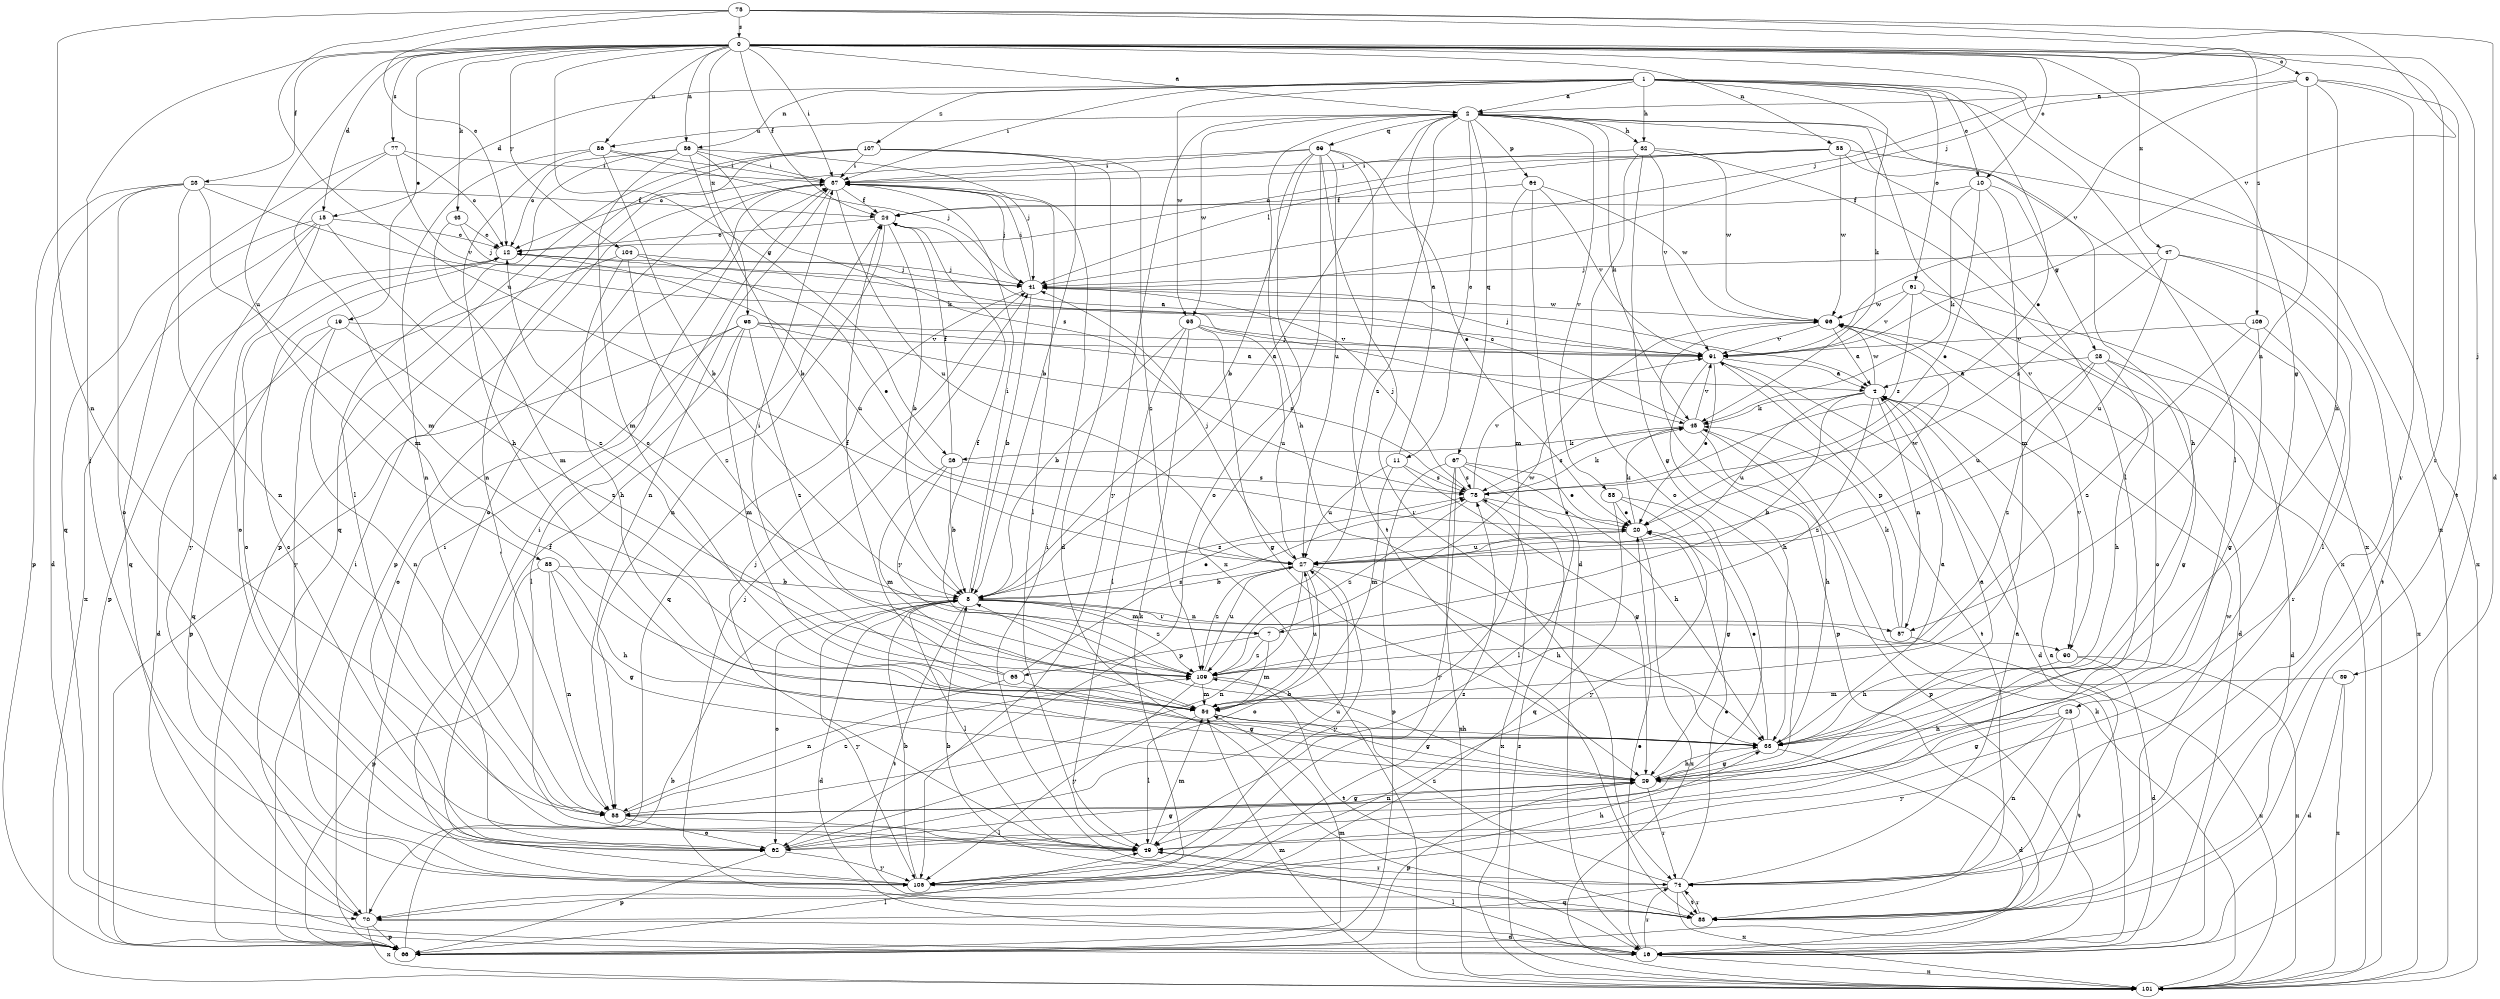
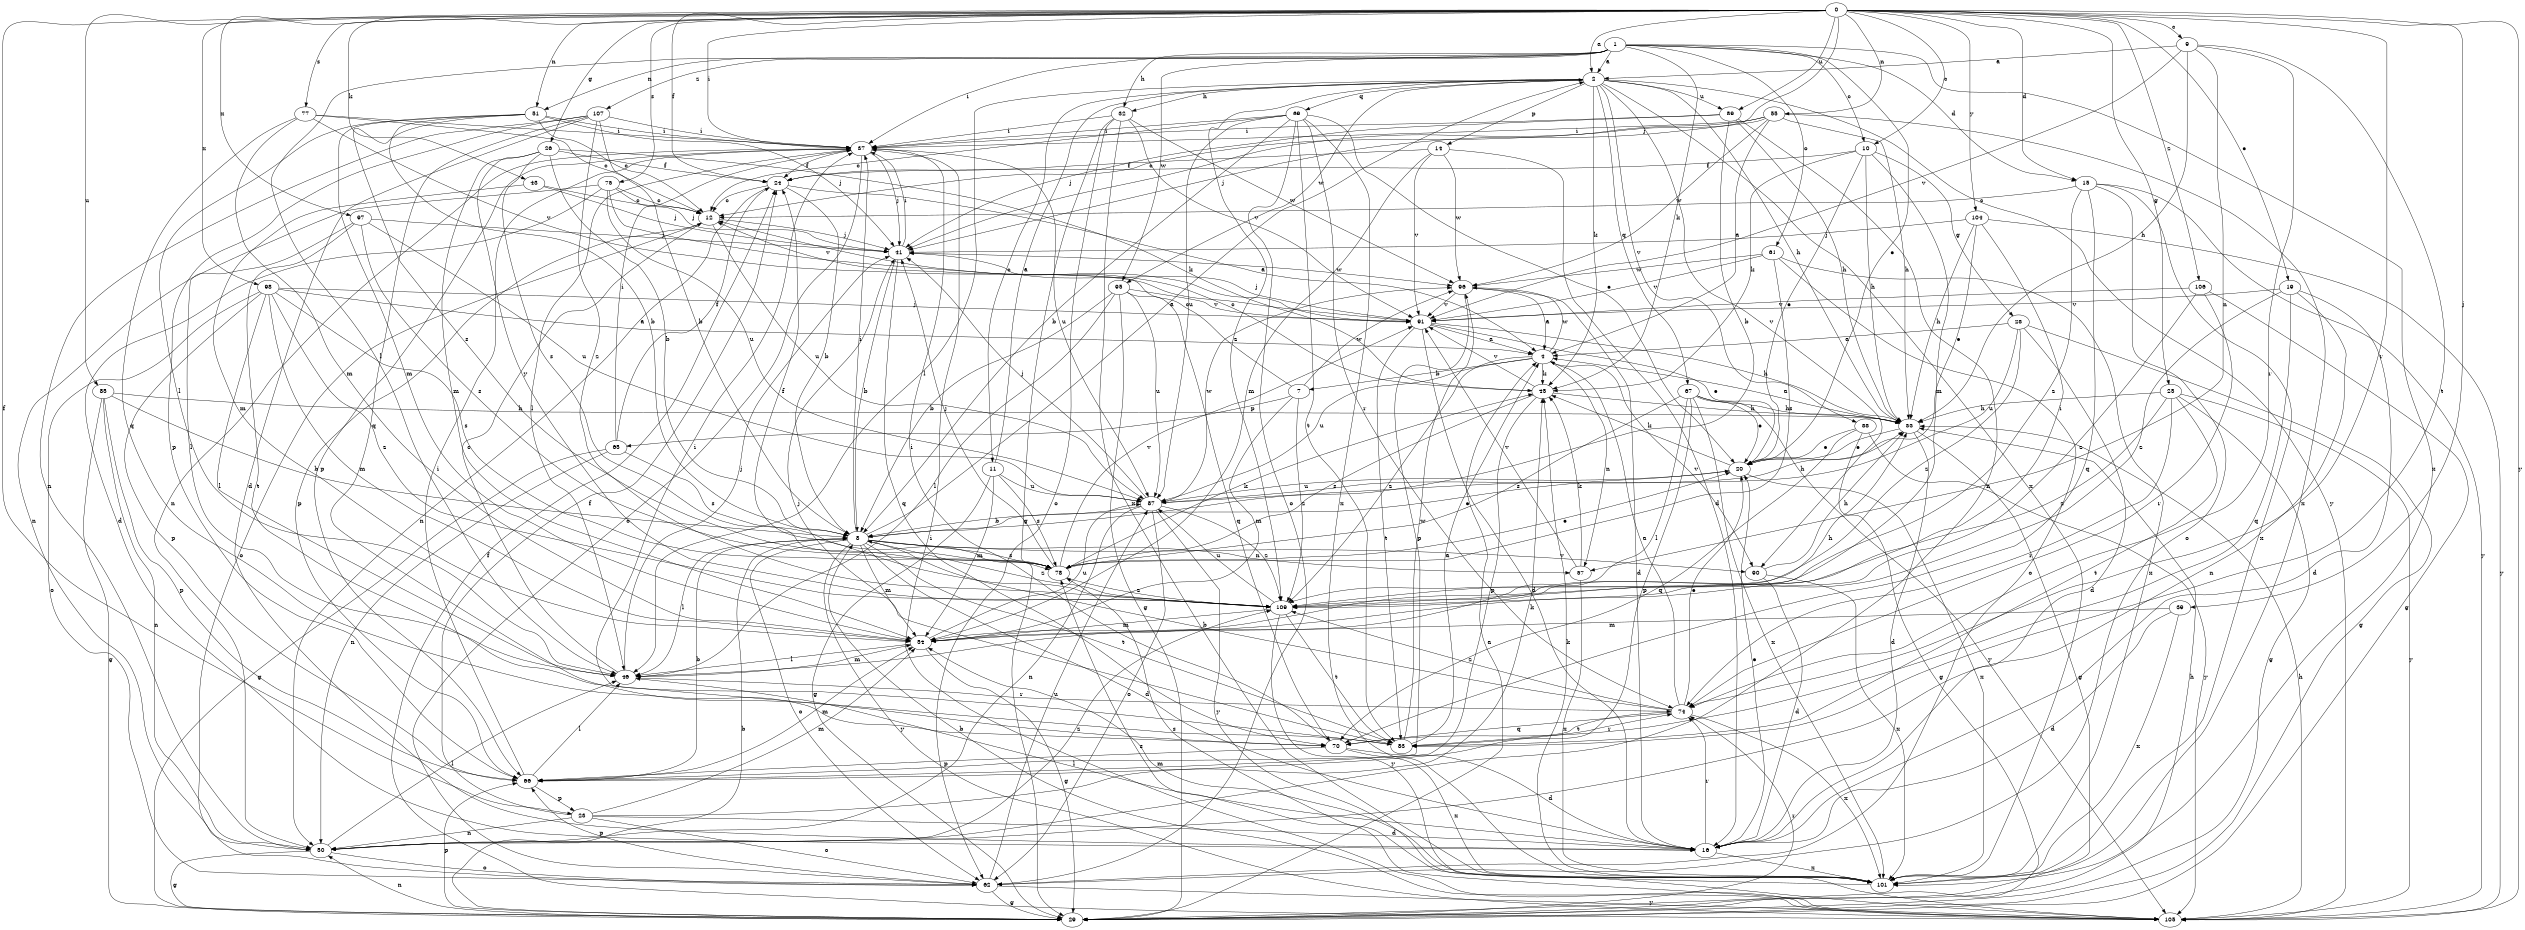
edge "75" -> "0": reversed
node "86": label "86" -> "89"
node "56": label "56" -> "51"
node "64": label "64" -> "14"
edge "55" -> "41": label "l" -> "j"
node "47": label "47" -> "97"
edge "55" -> "4": added, label "a"
edge "45" -> "26": reversed
edge "0" -> "105": label "j" -> "y"
edge "104" -> "109": label "z" -> "i"
edge "57" -> "91": label "p" -> "v"
edge "25" -> "109": added, label "z"
node "27": label "27" -> "87"
edge "8" -> "7": now "8" -> "54"
edge "95" -> "70": label "k" -> "q"
edge "8" -> "90": label "r" -> "v"
edge "28" -> "33": now "10" -> "33"
edge "23" -> "66": reversed
edge "25" -> "74": label "n" -> "r"
node "58": label "58" -> "50"
node "49": label "49" -> "46"
edge "78" -> "101": removed, label "x"
